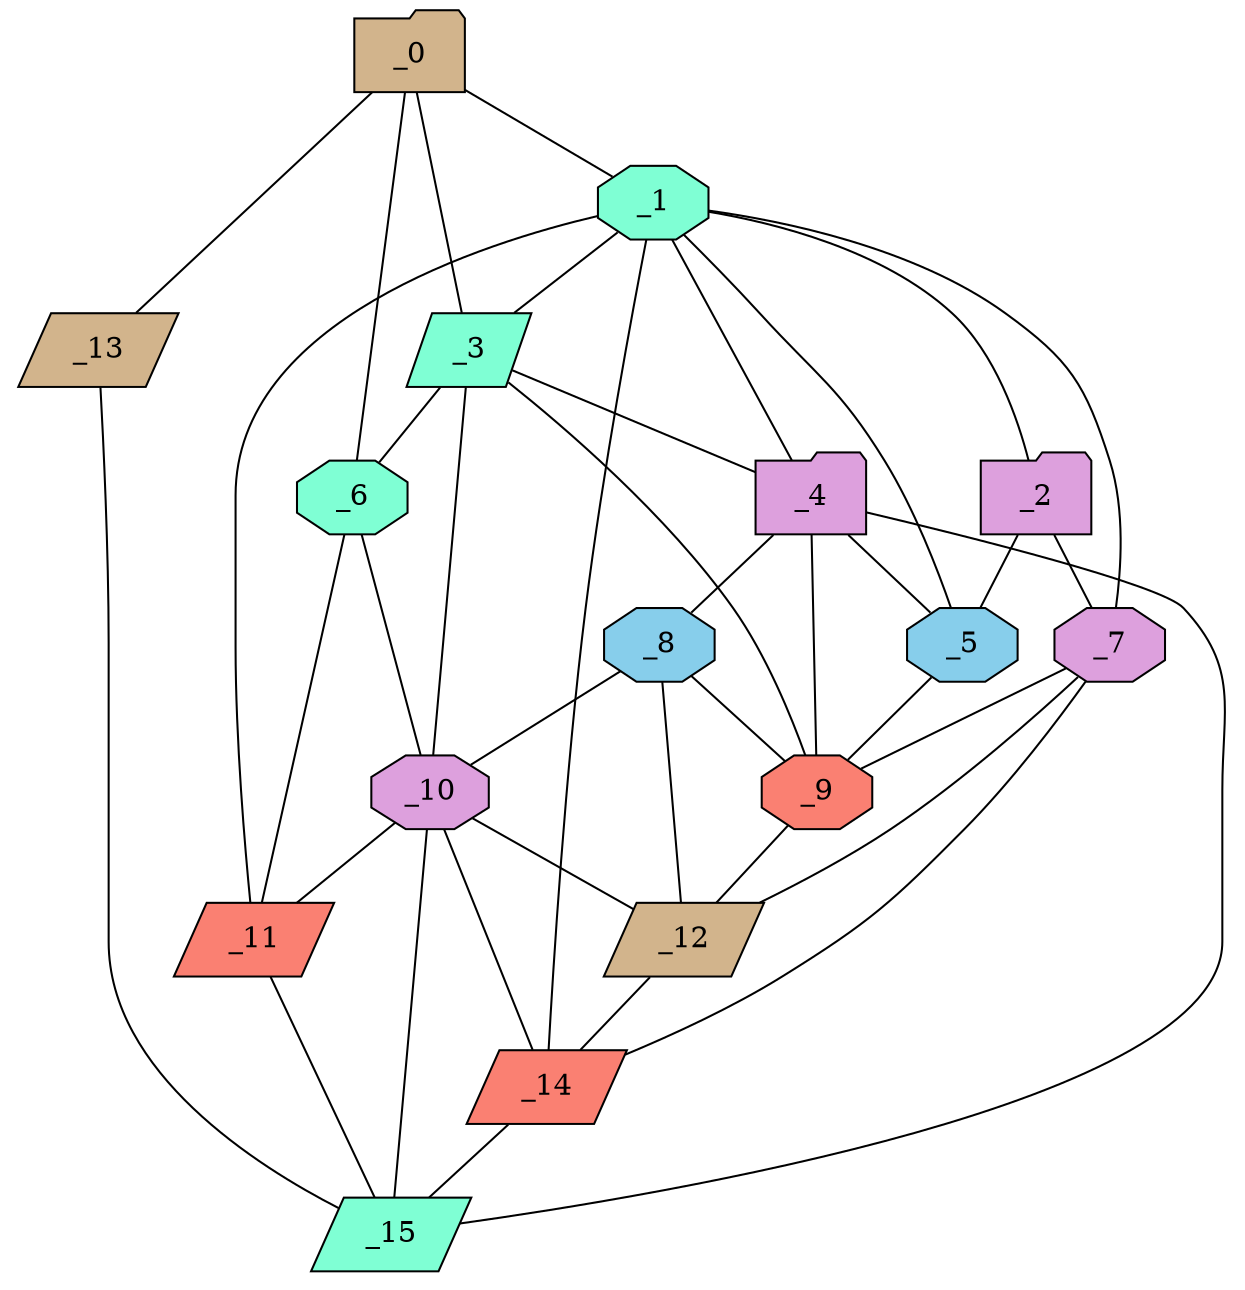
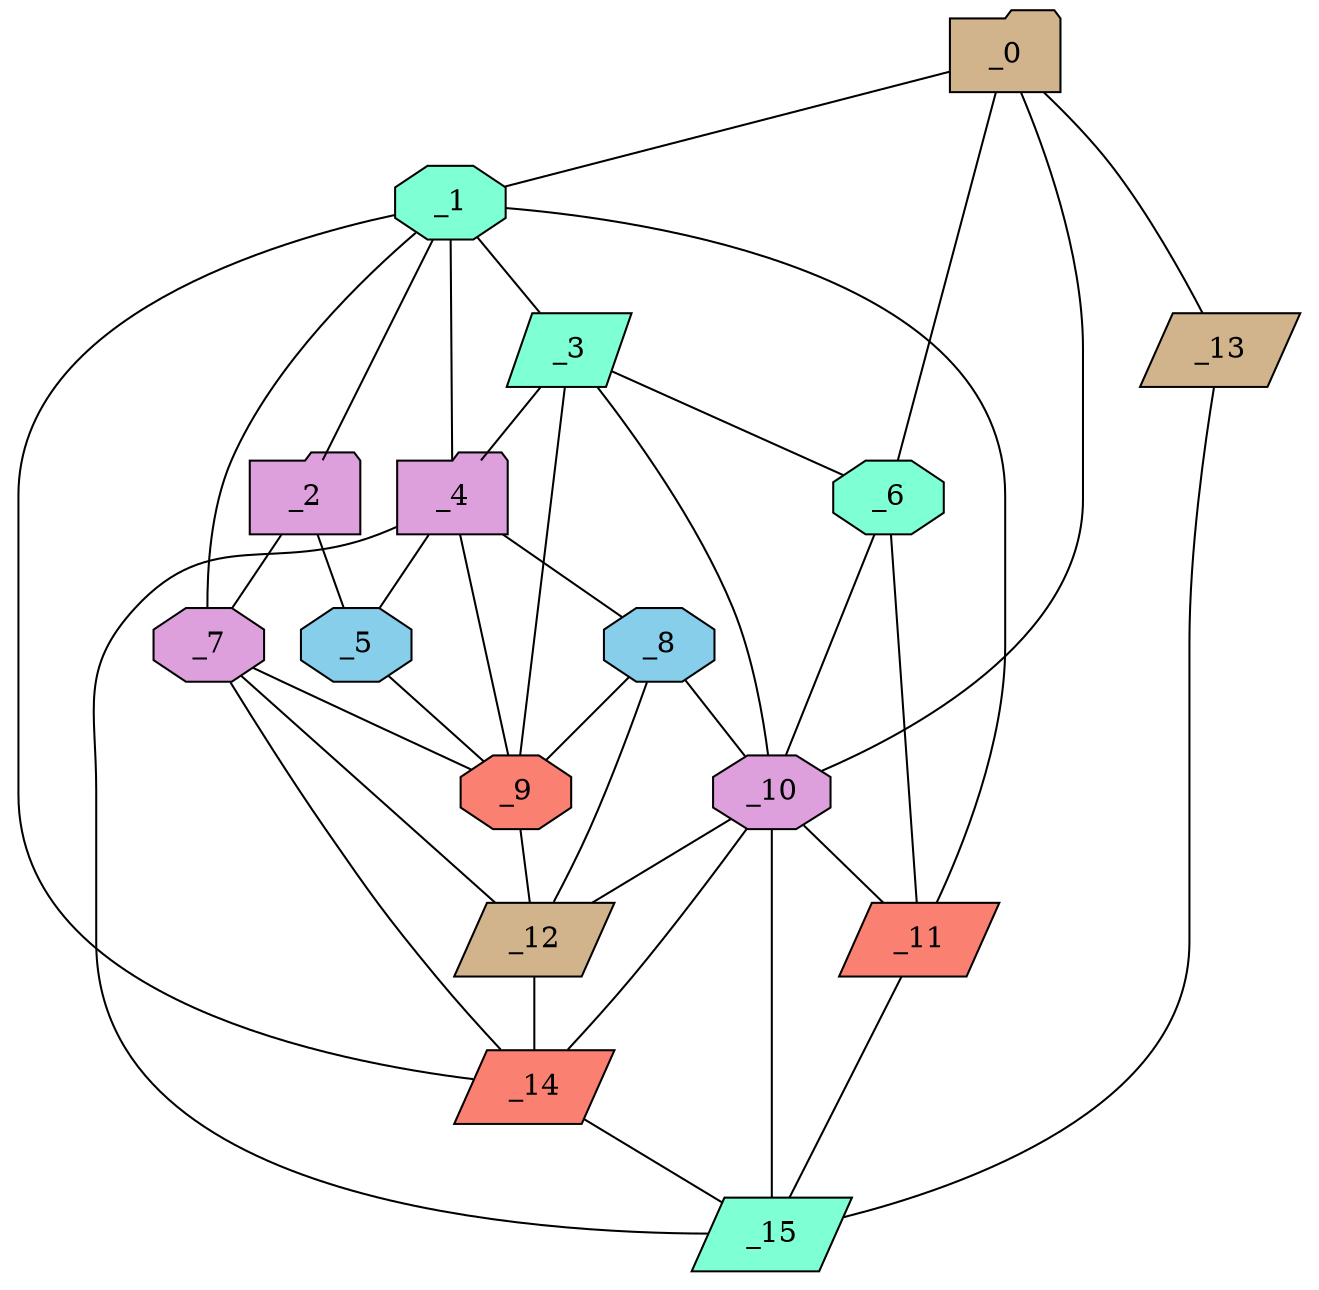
edge "_0" -- "_3": now "_0" -- "_10"
edge "_1" -- "_5": removed
